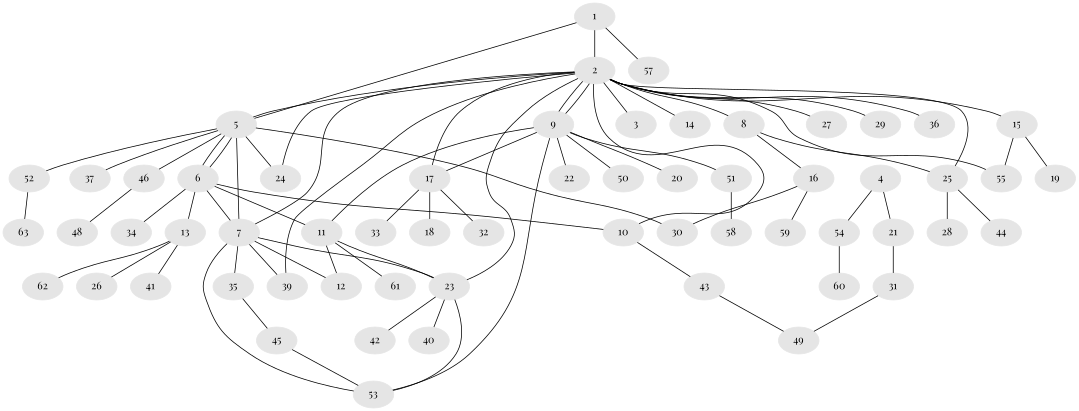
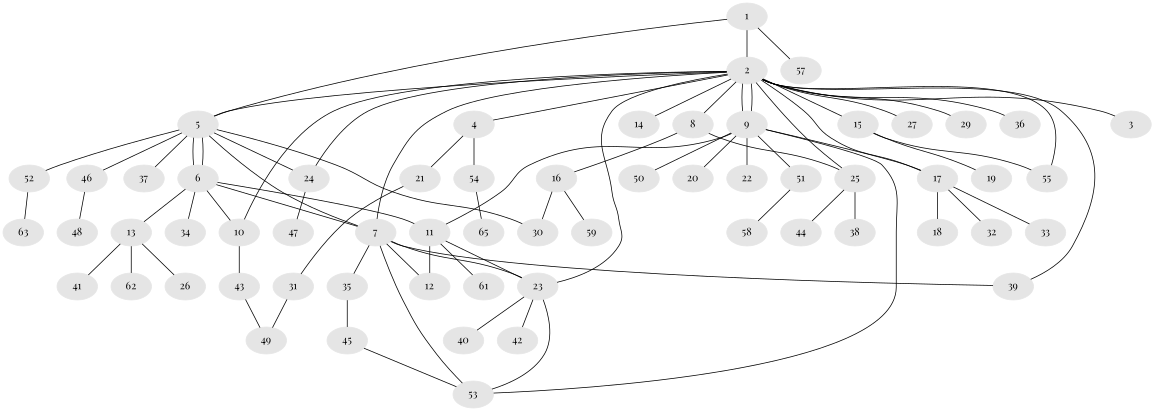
edge "2" -- "4": added
node "47": added
node "28": label "28" -> "38"
node "60": label "60" -> "65"
